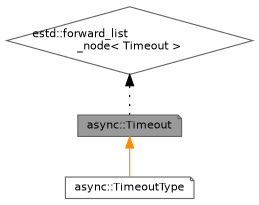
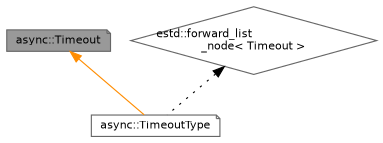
edge "async::Timeout" -> "estd::forward_list _node< Timeout >": now "async::TimeoutType" -> "estd::forward_list _node< Timeout >"
